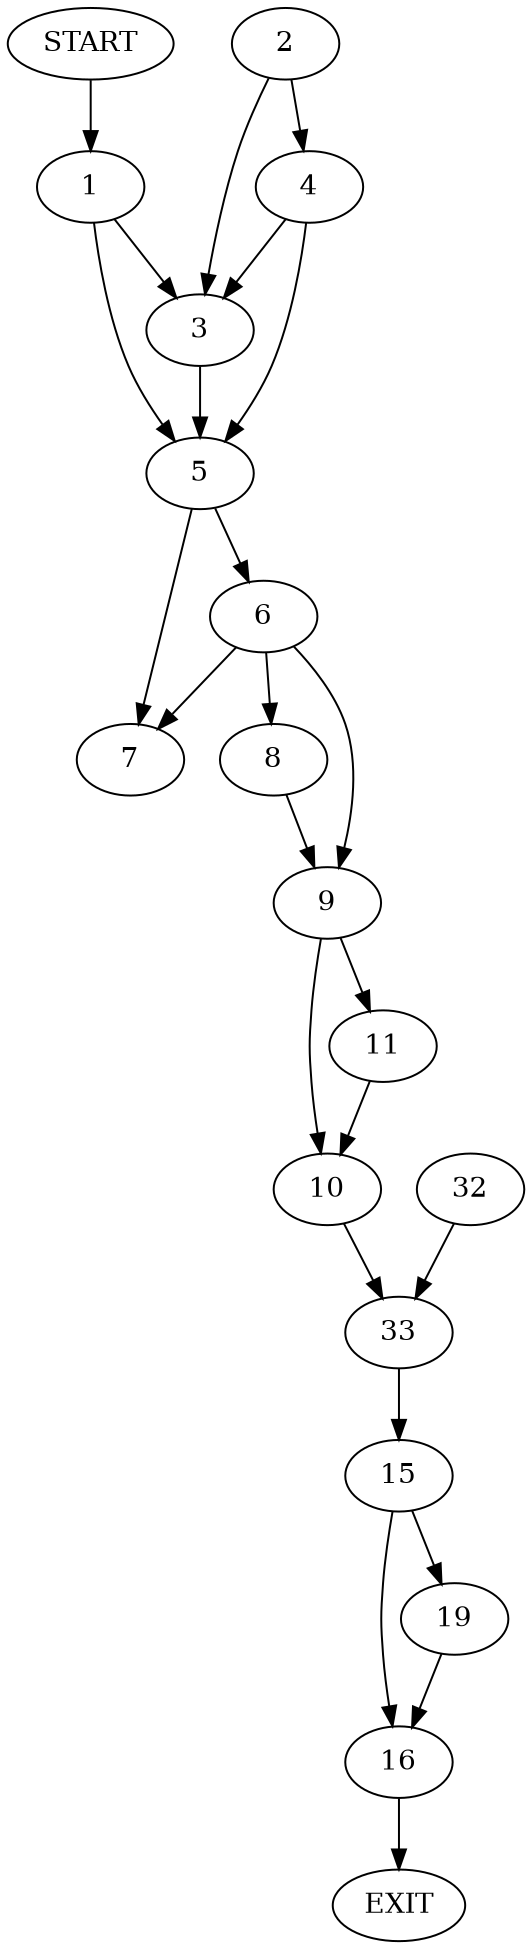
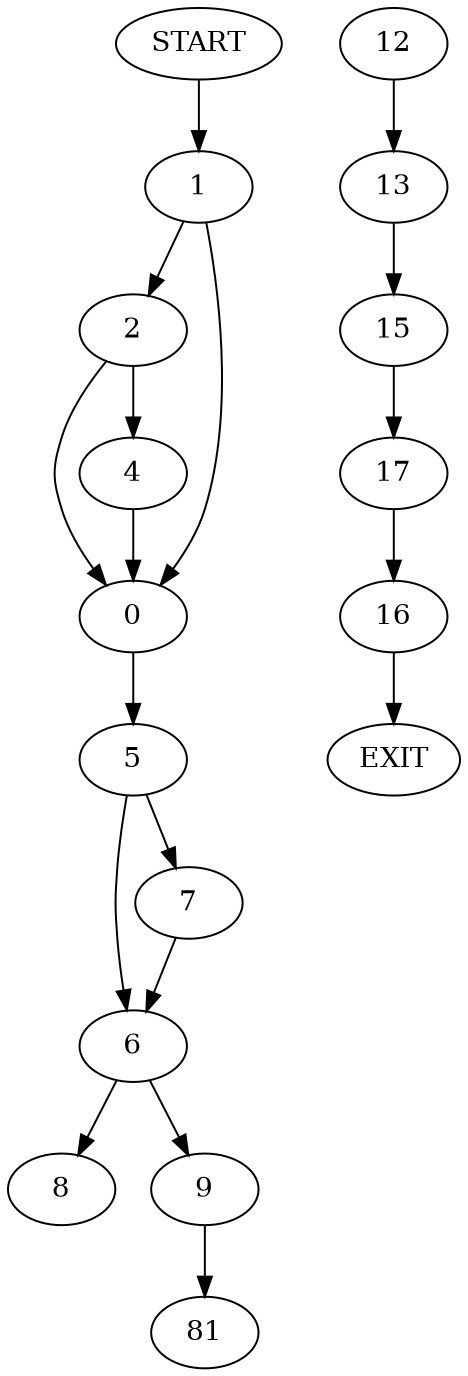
edge "1" -> "5": now "1" -> "2"
edge "4" -> "5": removed
node "3": label "3" -> "0"
edge "6" -> "7": reversed
edge "8" -> "9": removed
node "11": label "11" -> "81"
node "10": removed
node "32": label "32" -> "12"
node "33": label "33" -> "13"
edge "15" -> "16": removed
node "19": label "19" -> "17"
